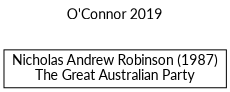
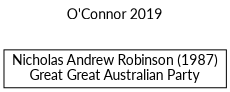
node "Nicholas Andrew Robinson (1987) The Great Australian Party": label "Nicholas Andrew Robinson (1987) The Great Australian Party" -> "Nicholas Andrew Robinson (1987) Great Great Australian Party"
